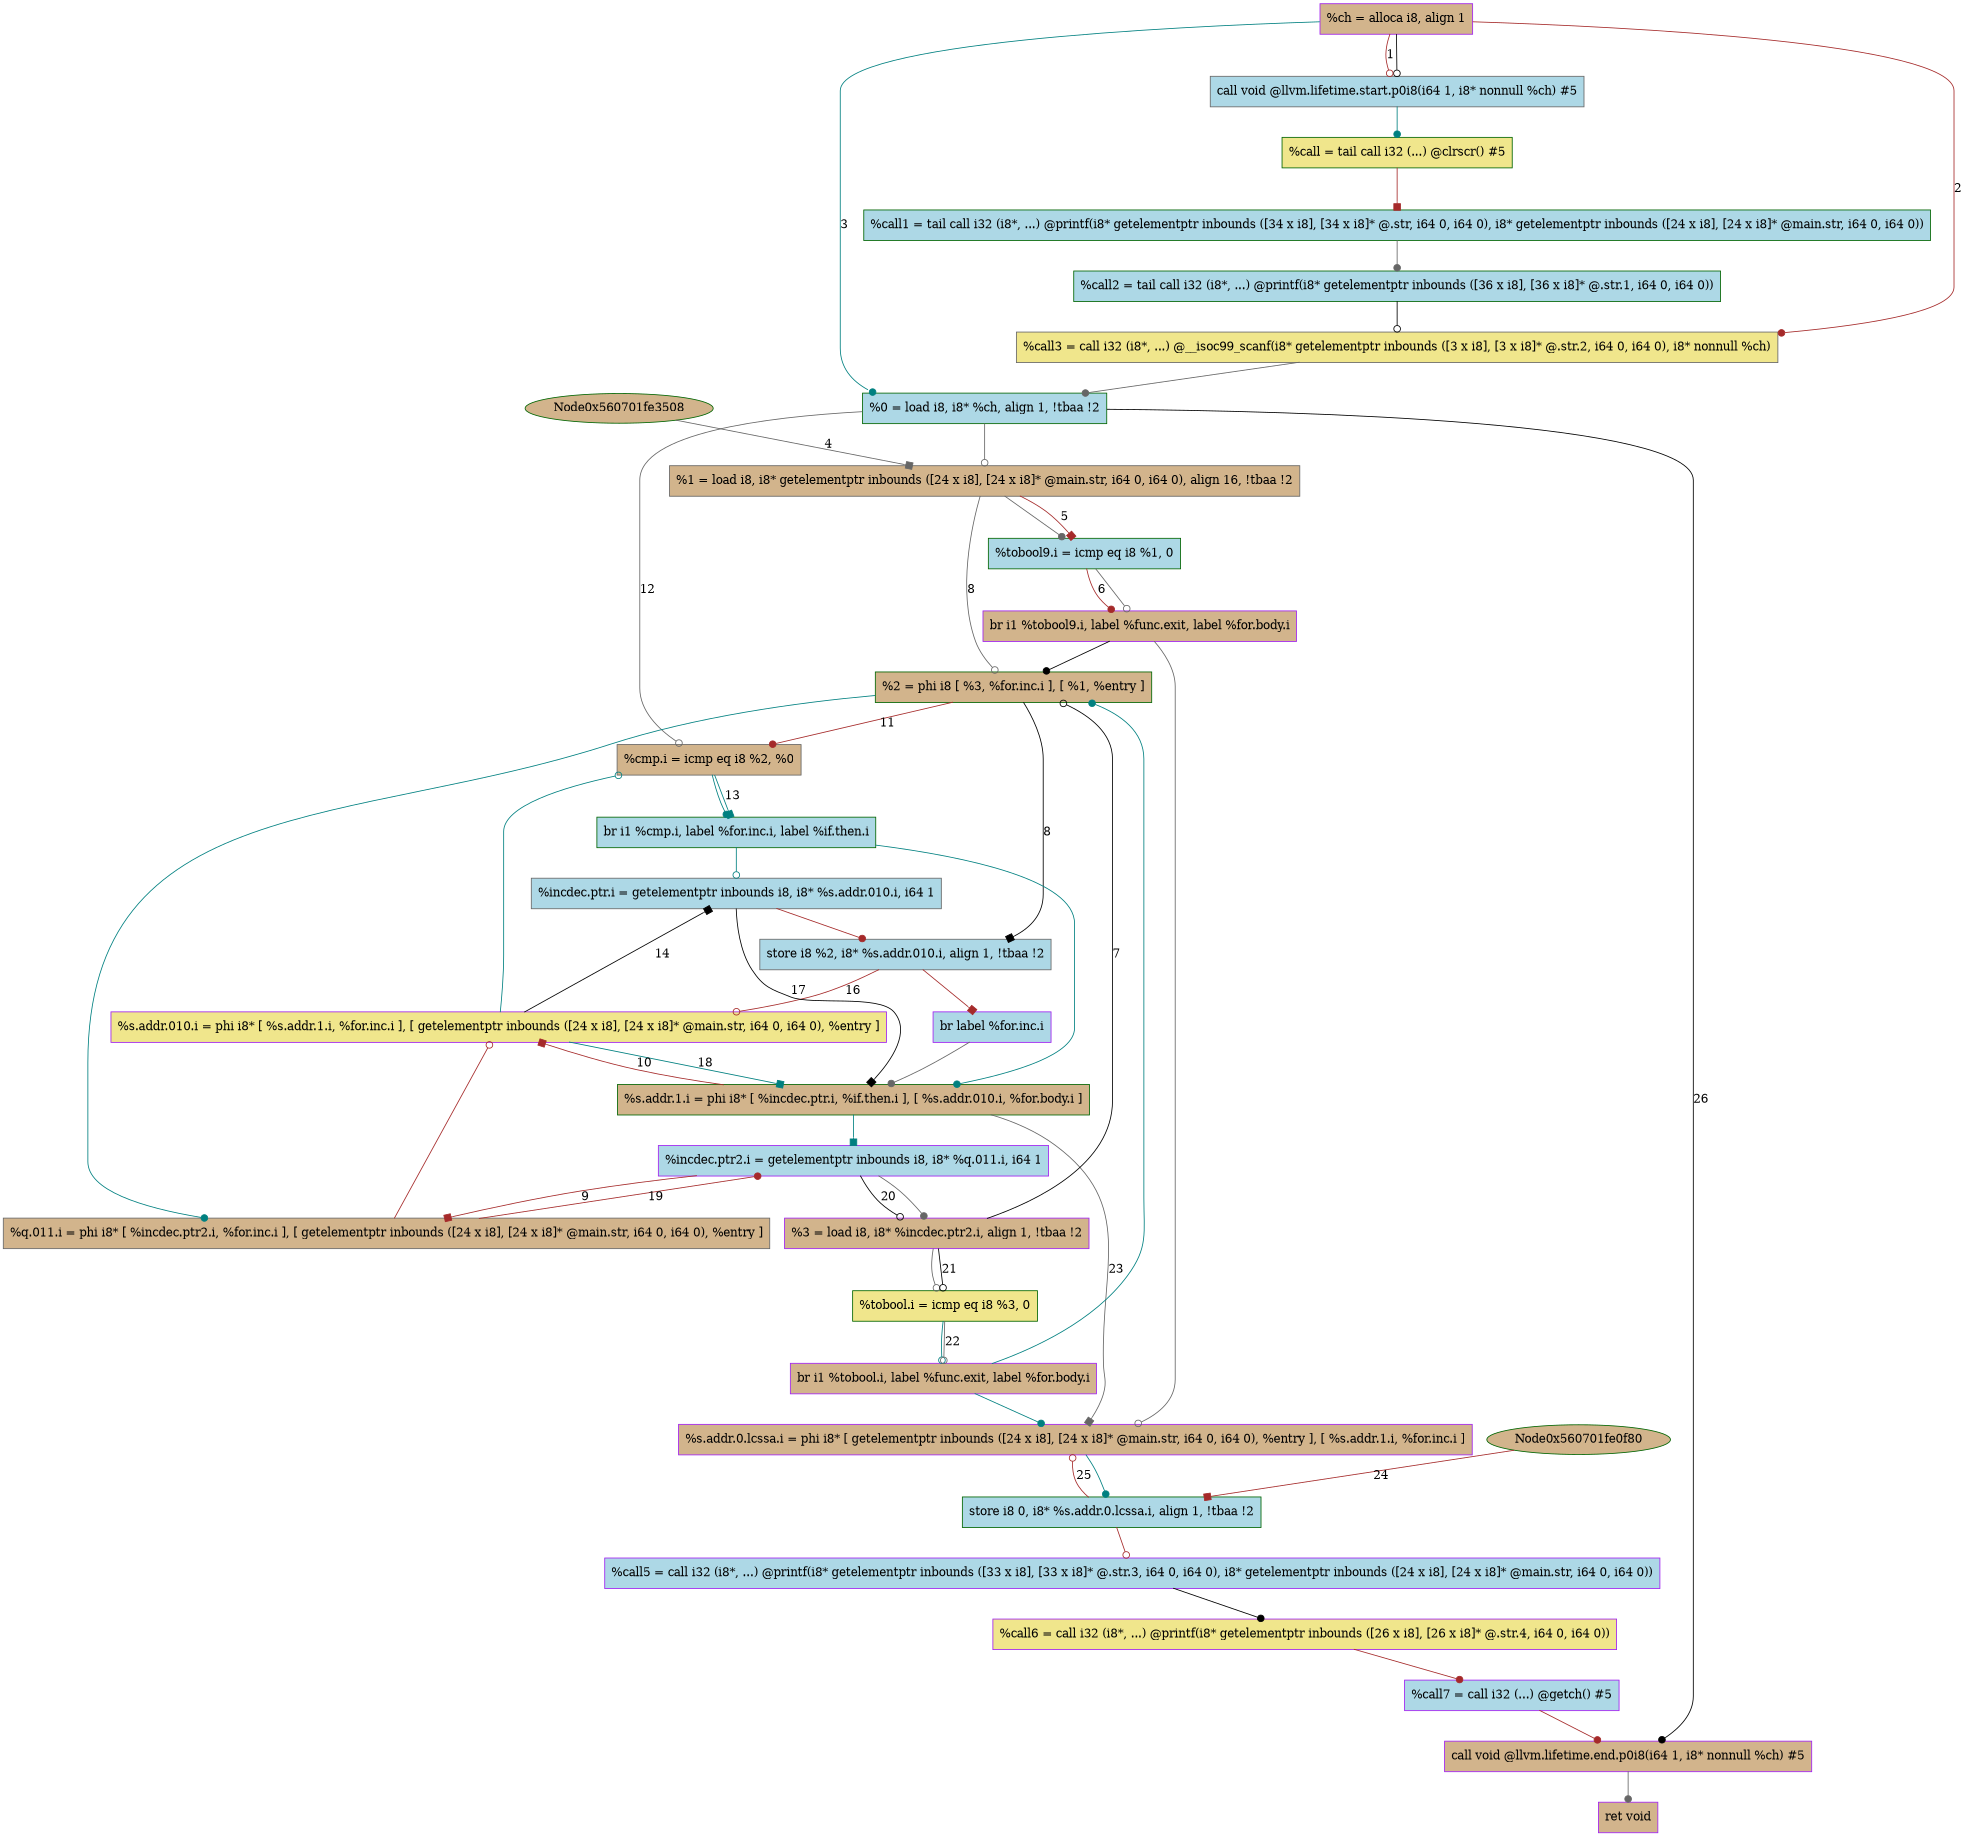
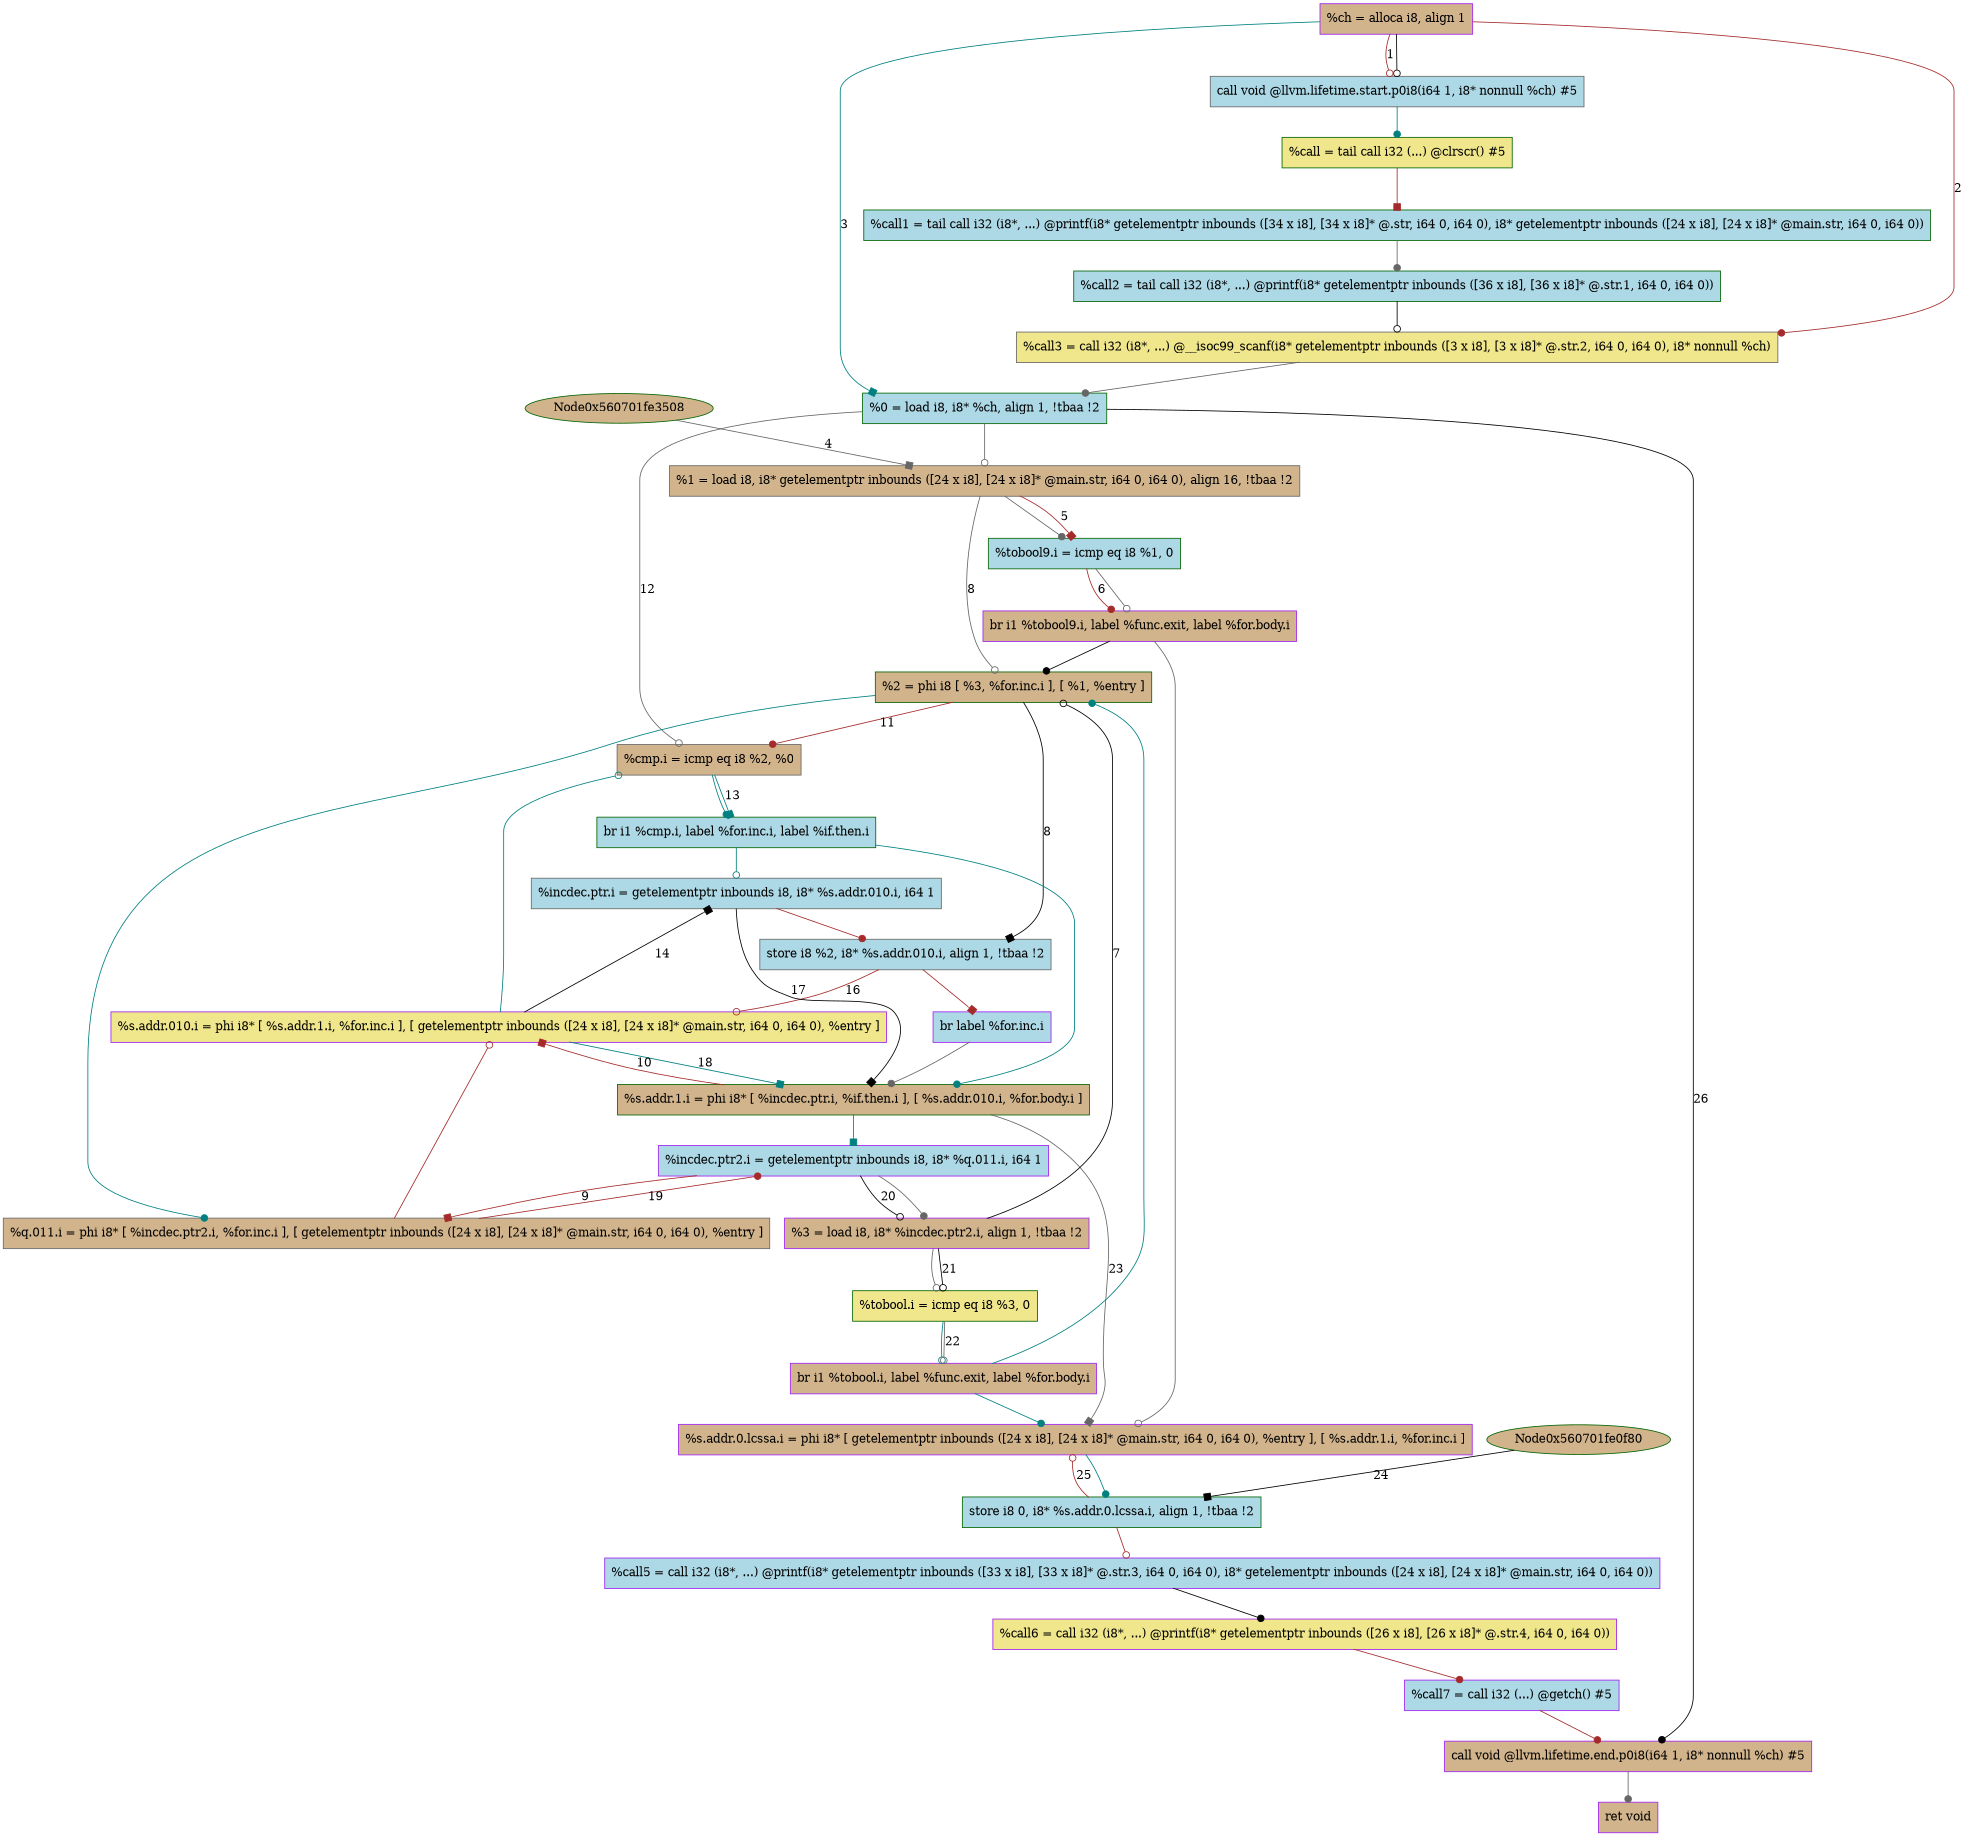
edge "%ch = alloca i8, align 1" -> "%0 = load i8, i8* %ch, align 1, !tbaa !2": arrowhead dot -> box
edge "Node0x560701fe0f80" -> "store i8 0, i8* %s.addr.0.lcssa.i, align 1, !tbaa !2": color brown -> black
